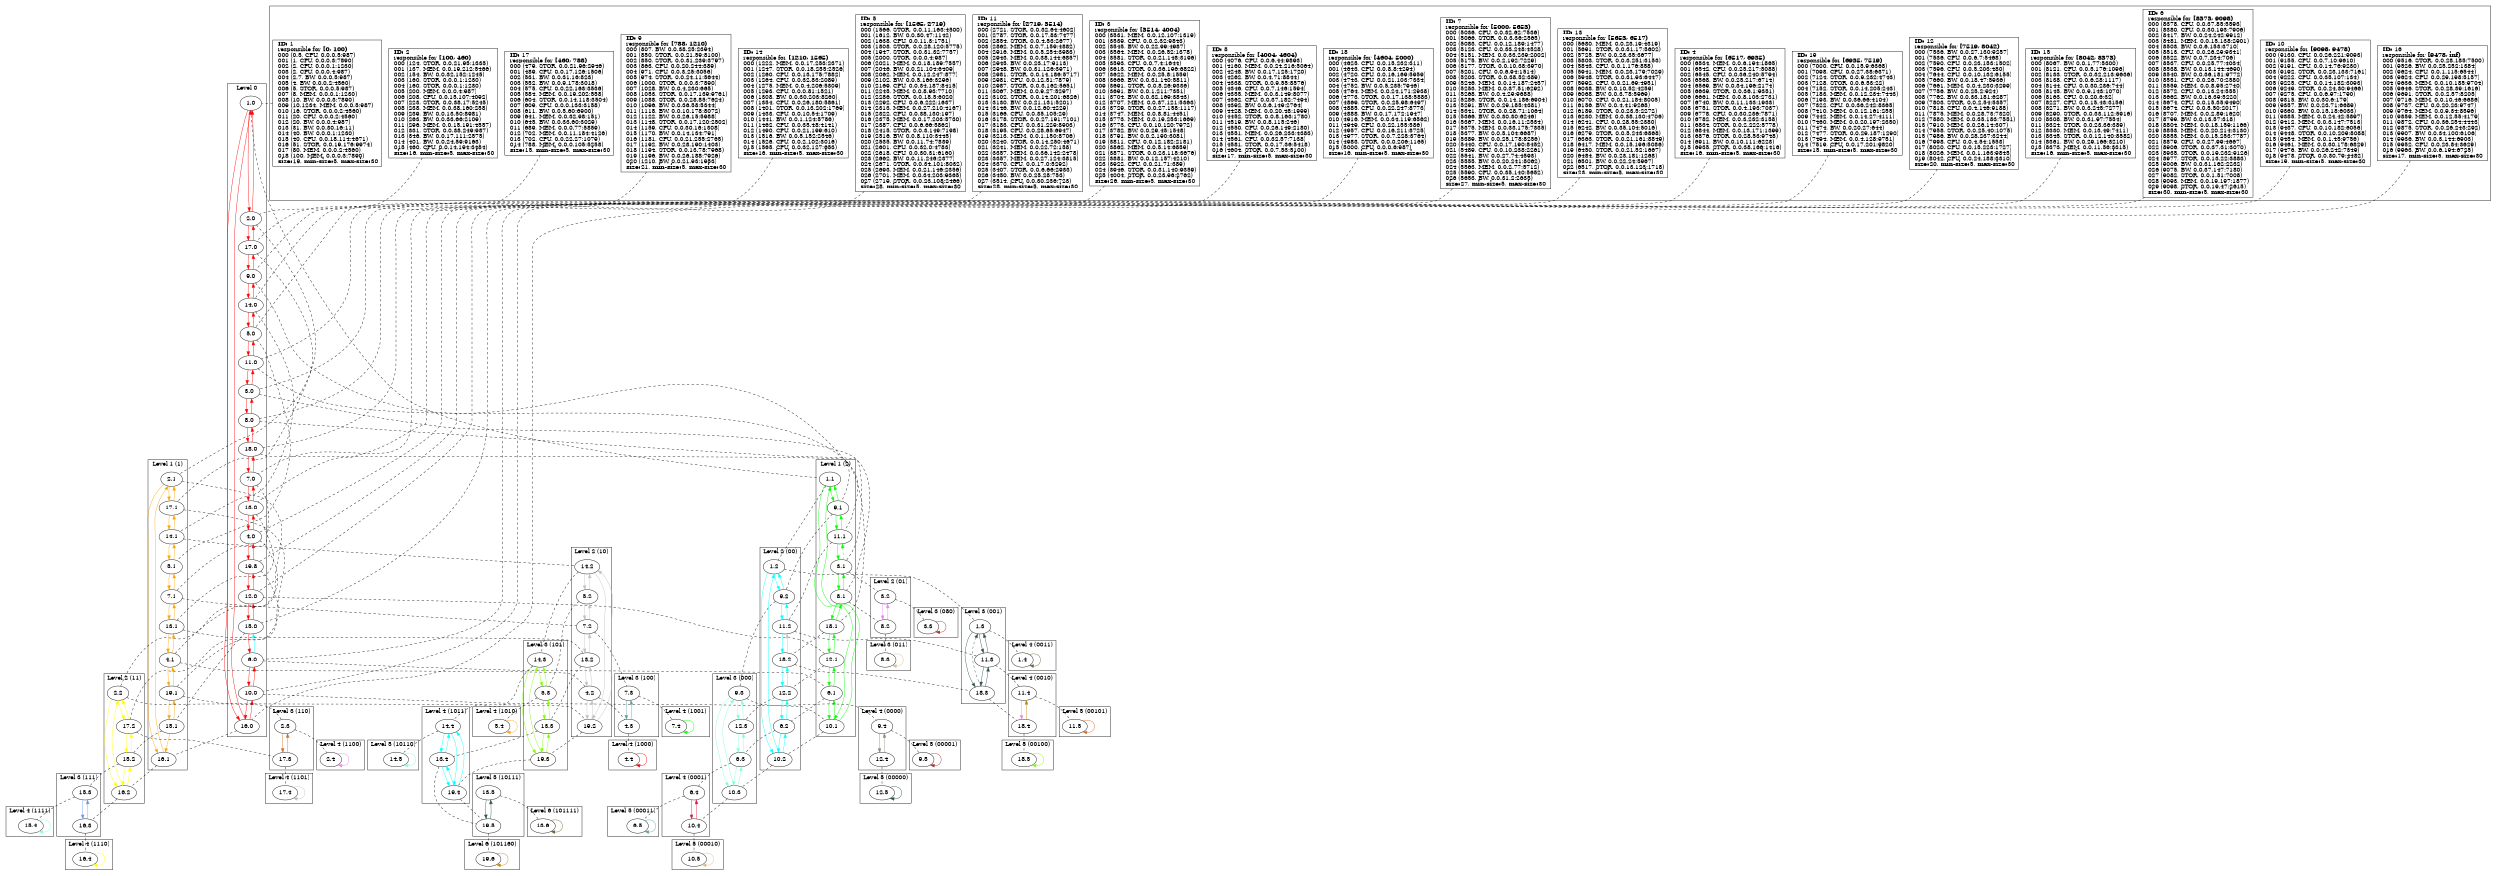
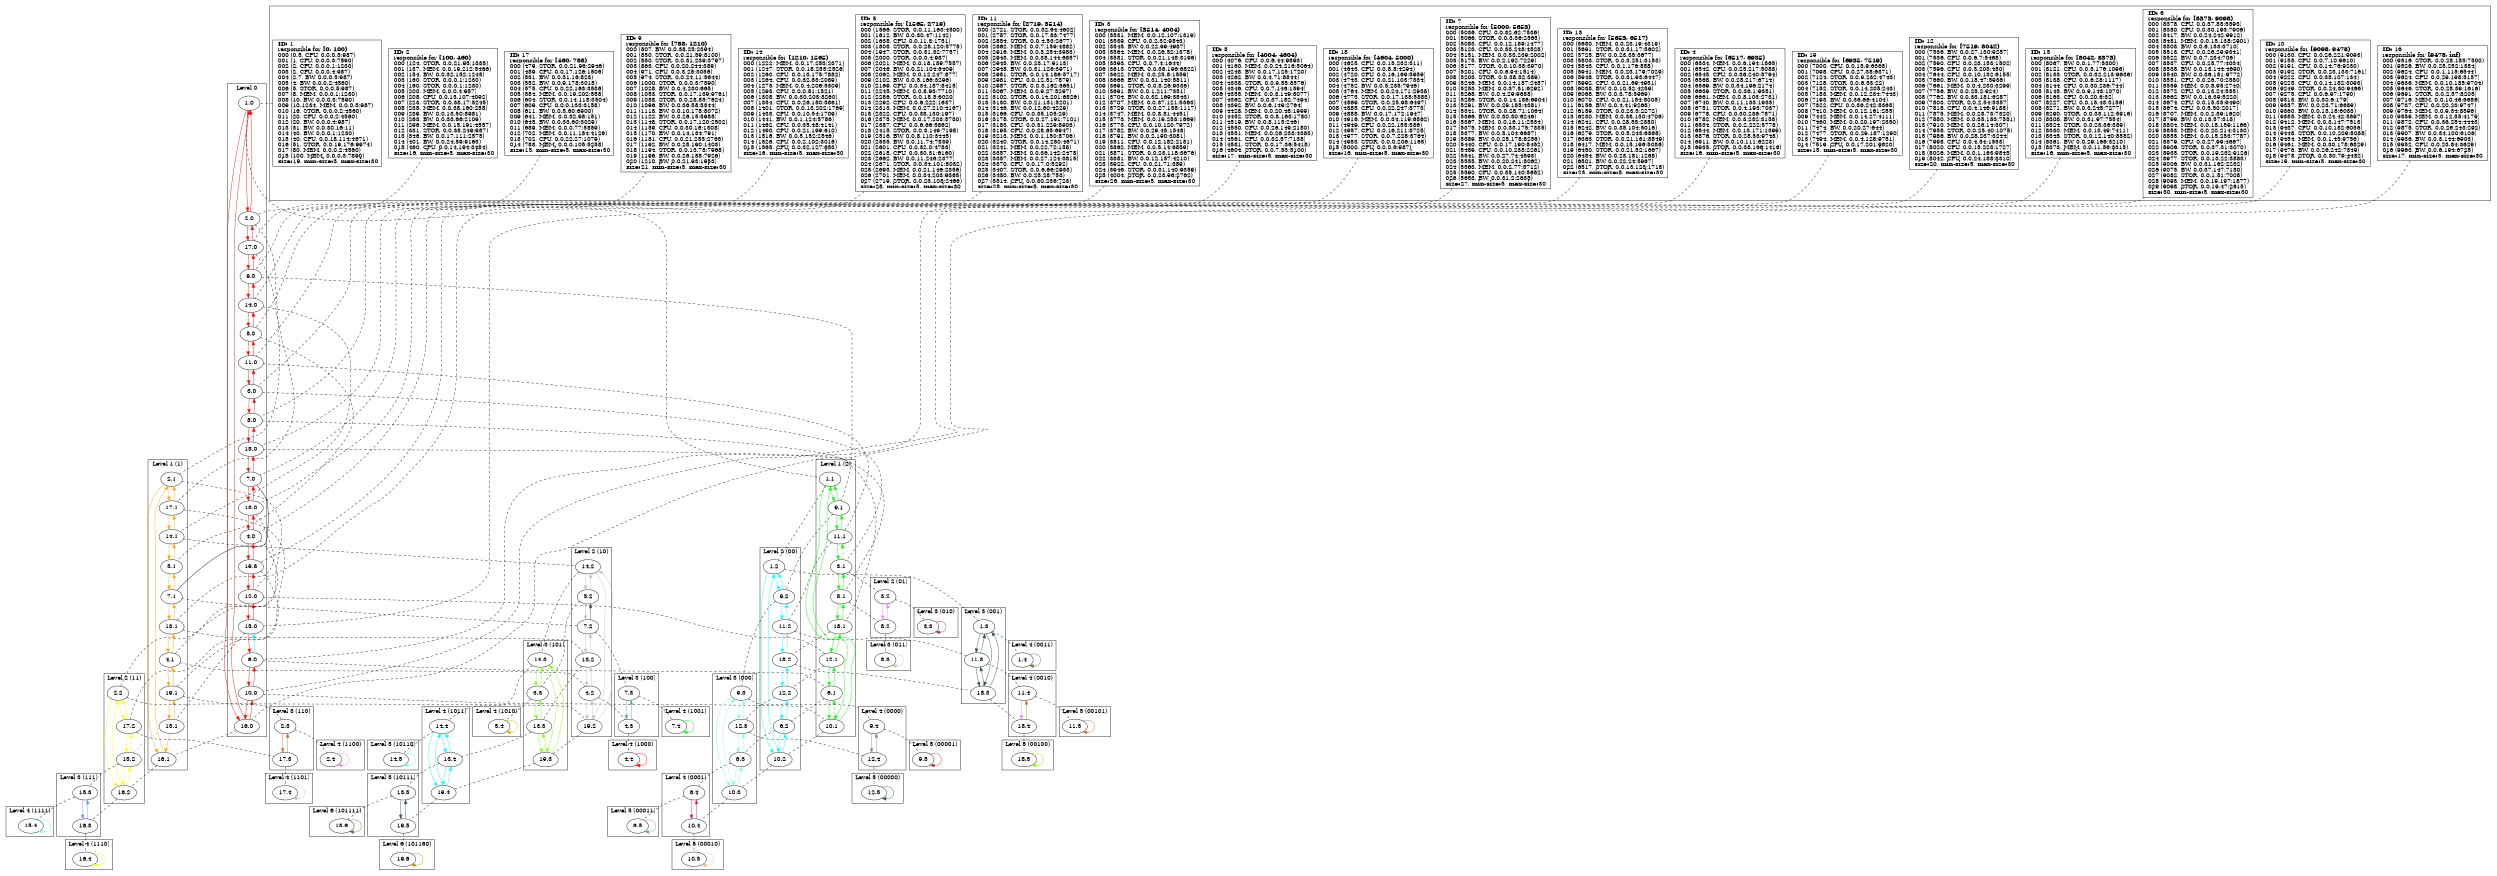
edge "7.0" -- "7.1": style dashed -> solid
cluster "Level 3 (080)": label "Level 3 (080)" -> "Level 3 (010)"
edge "7.2" -> "5.2": color grey -> darkslategray
edge "18.3" -> "1.3": style dashed -> solid
edge "10.1" -> "6.1": style solid -> dashed
edge "12.3" -- "12.4": added
edge "15.1" -- "15.2": color black -> cornflowerblue
edge "13.4" -- "19.5": now "13.4" -- "13.5"
